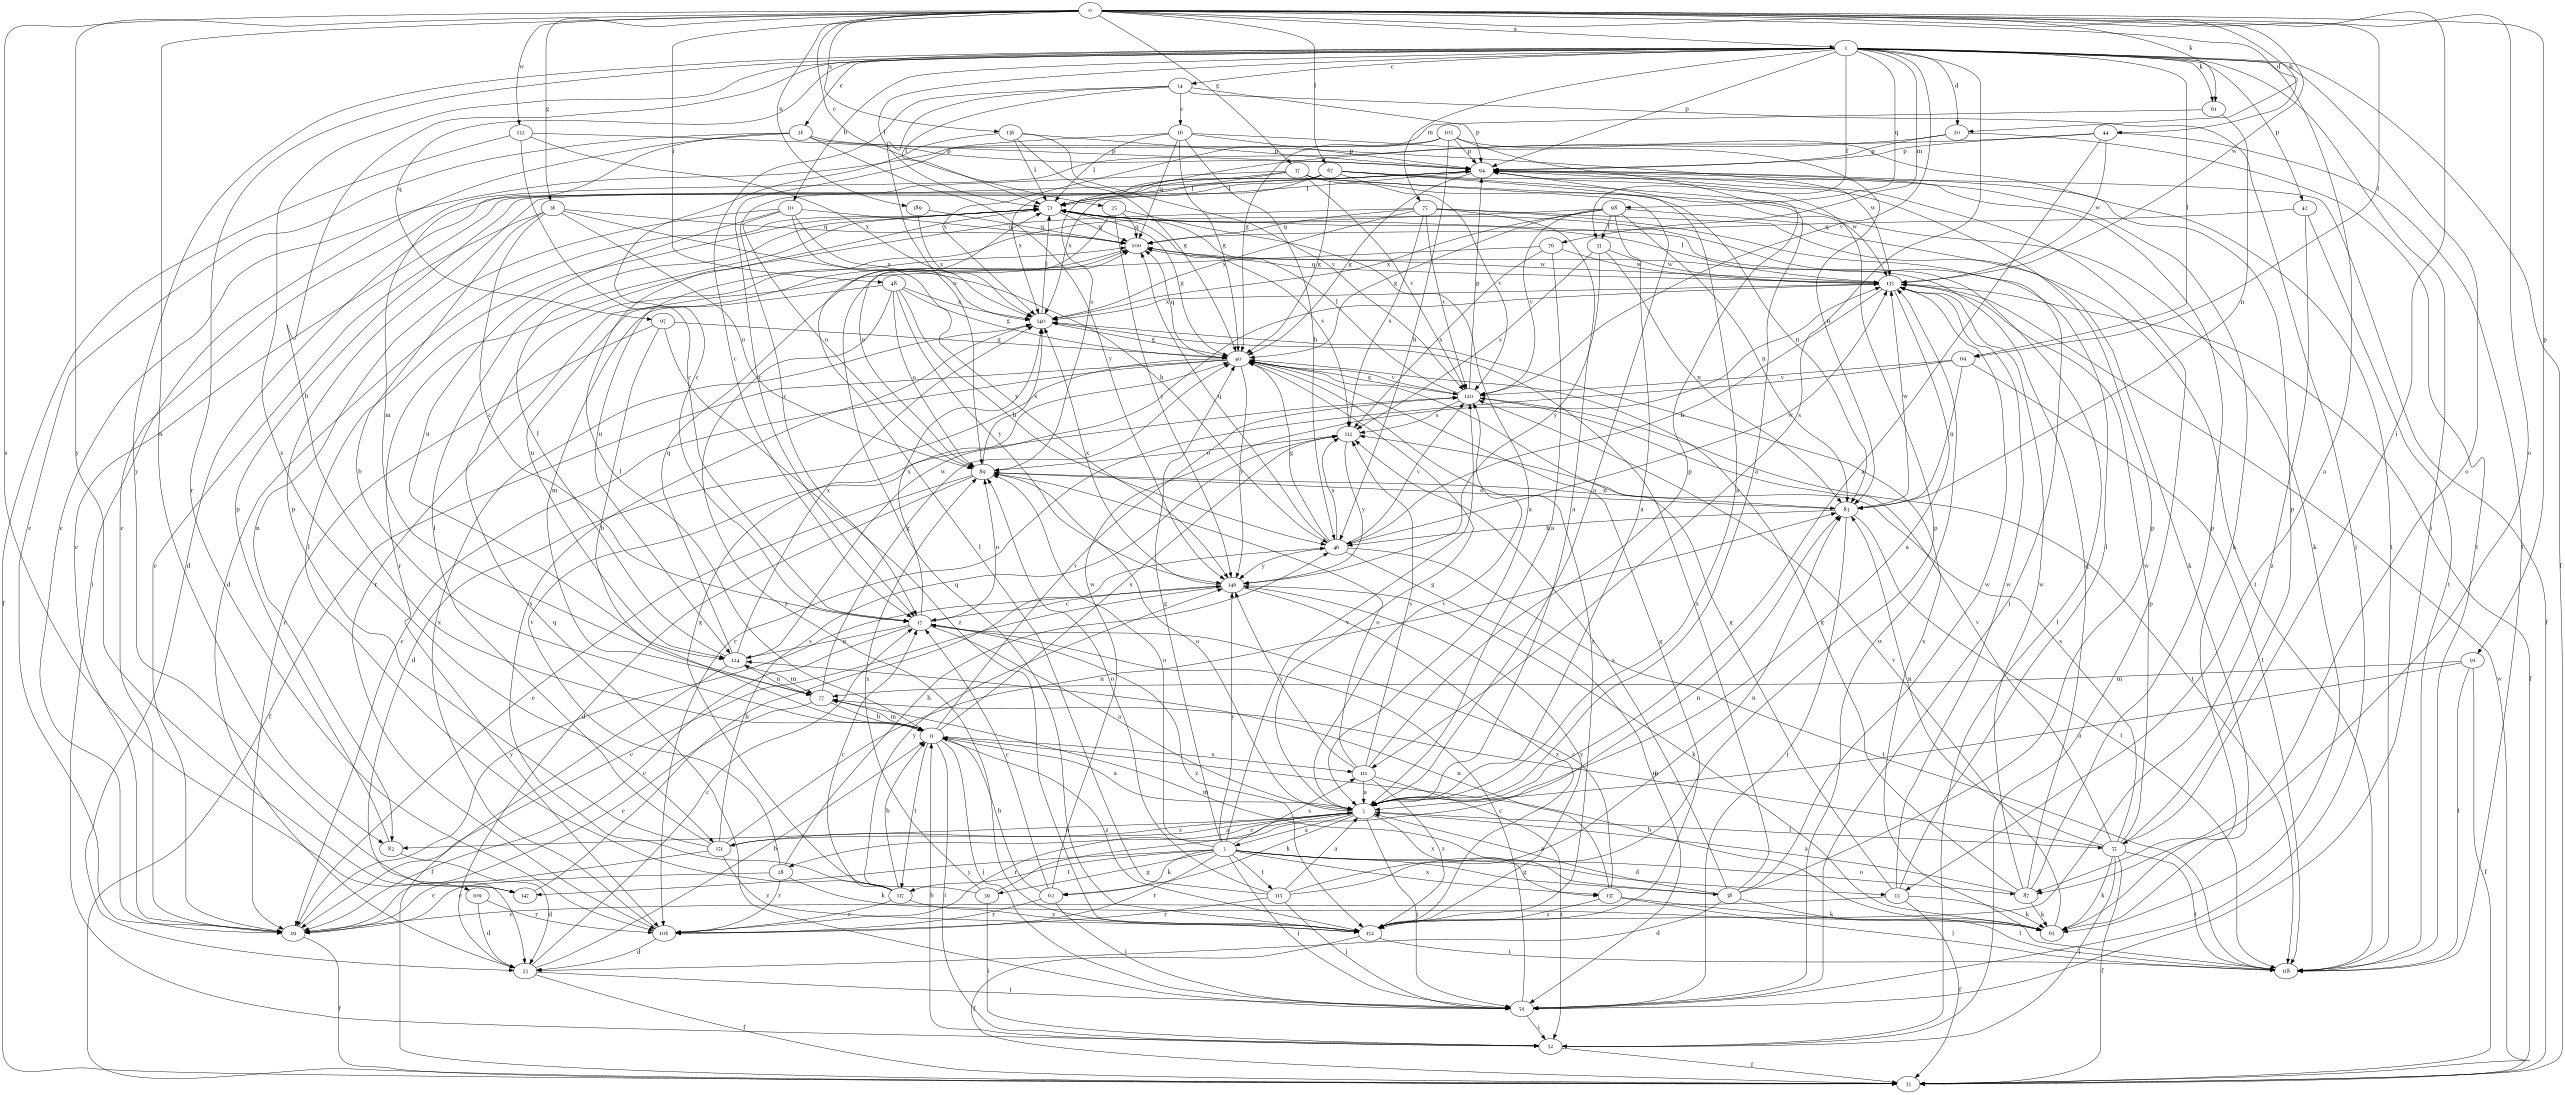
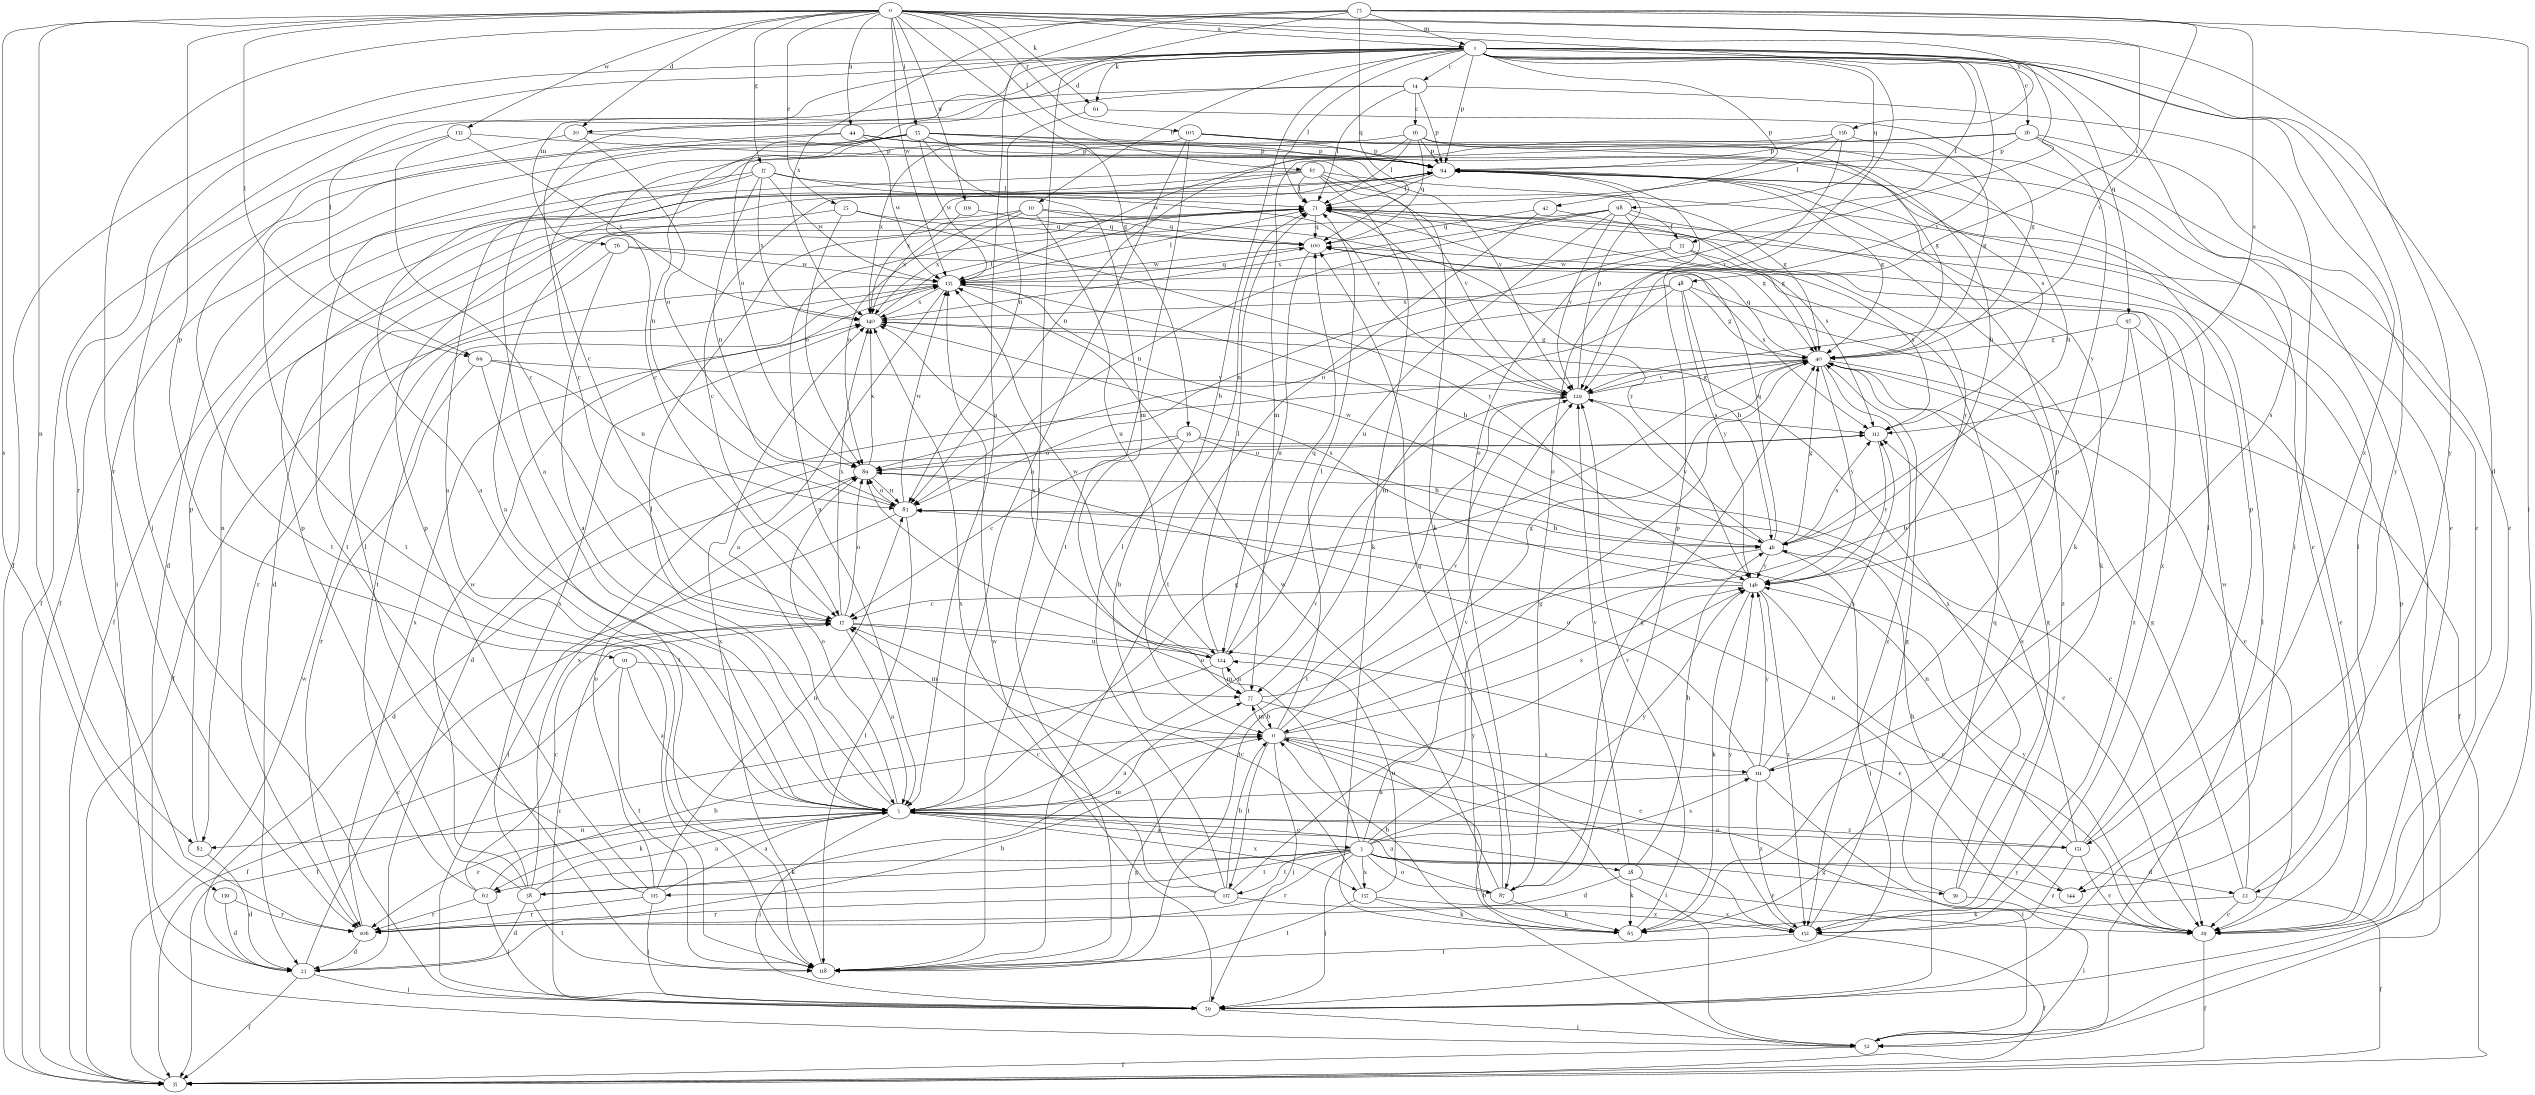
edge "0" -> "105": added, label "r"
edge "1" -> "75": reversed
node "189": label "189" -> "119"
edge "36" -> "100": removed, label "q"
node "120": label "120" -> "129"
edge "1" -> "22": label "a" -> "d"
edge "11" -> "112": now "11" -> "146"
edge "62" -> "135": label "w" -> "t"
edge "152" -> "100": removed, label "q"
edge "39" -> "89": now "39" -> "140"
edge "17" -> "152": removed, label "z"
edge "5" -> "55": now "5" -> "71"
node "109": label "109" -> "139"
node "147": label "147" -> "144"
edge "28" -> "106": label "r" -> "d"
edge "137" -> "118": label "j" -> "t"
